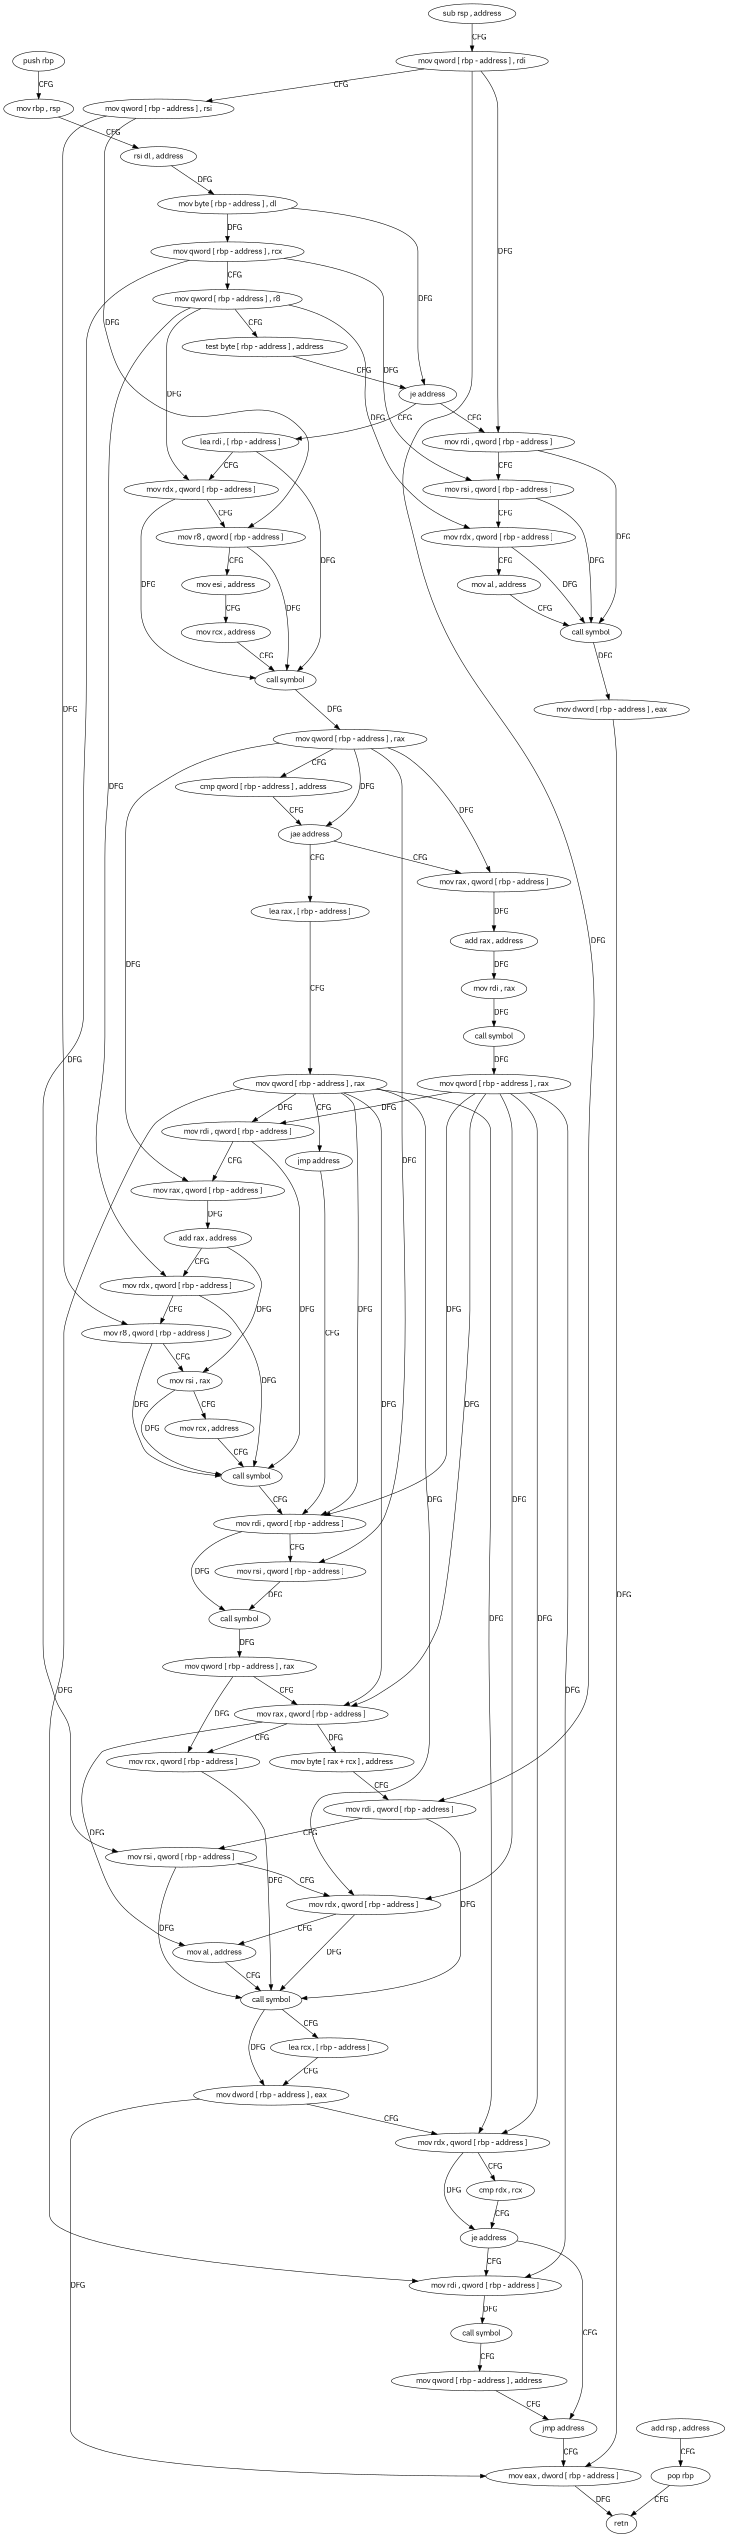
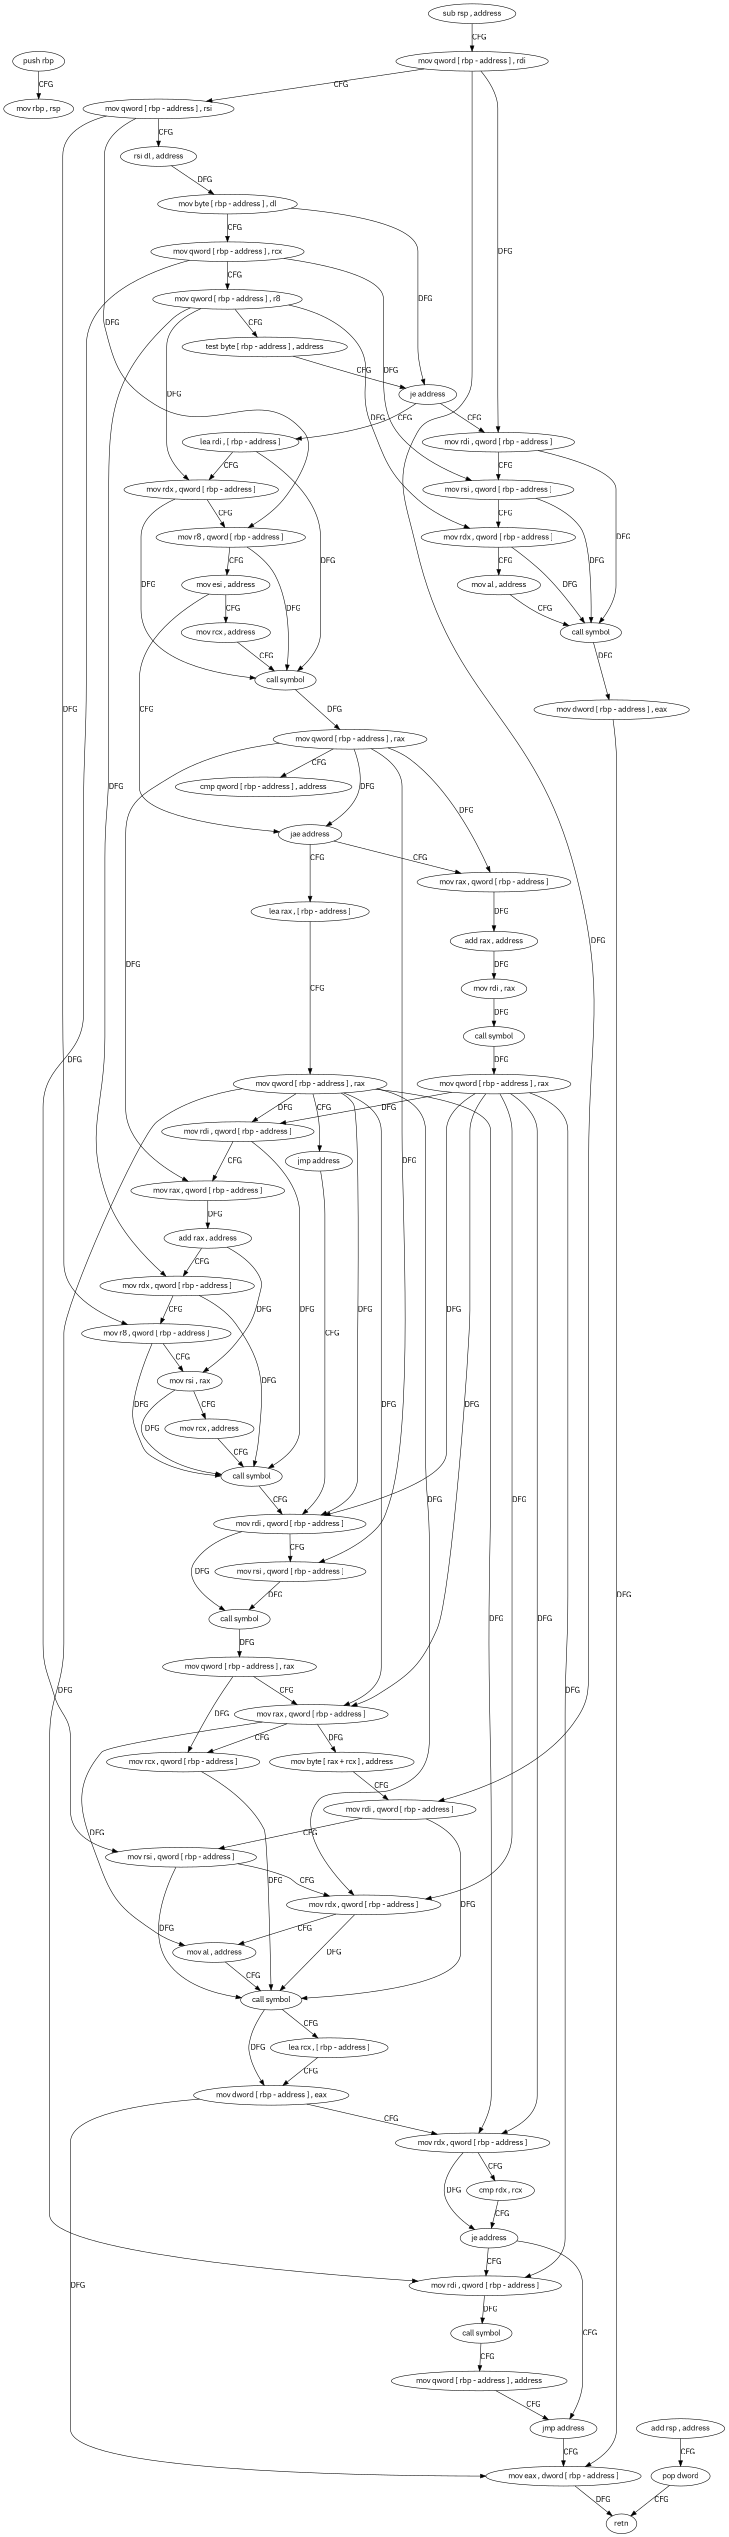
edge "mov rbp , rsp" -> "rsi dl , address": now "mov qword [ rbp - address ] , rsi" -> "rsi dl , address"
edge "mov byte [ rbp - address ] , dl" -> "mov qword [ rbp - address ] , rcx": label "DFG" -> "CFG"
edge "cmp qword [ rbp - address ] , address" -> "jae address": now "mov esi , address" -> "jae address"
node "pop rbp": label "pop rbp" -> "pop dword"
